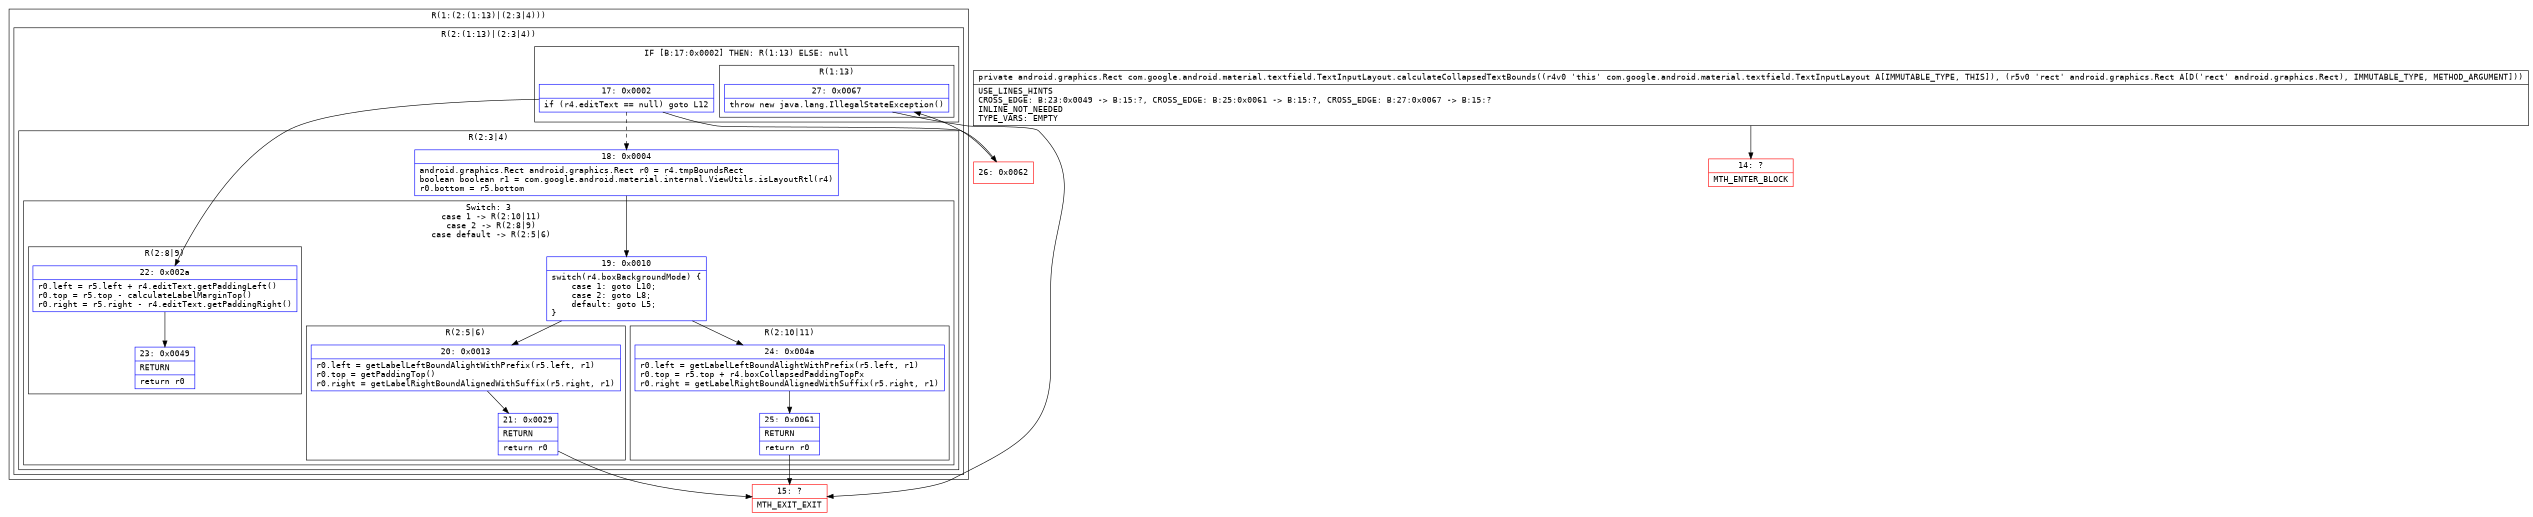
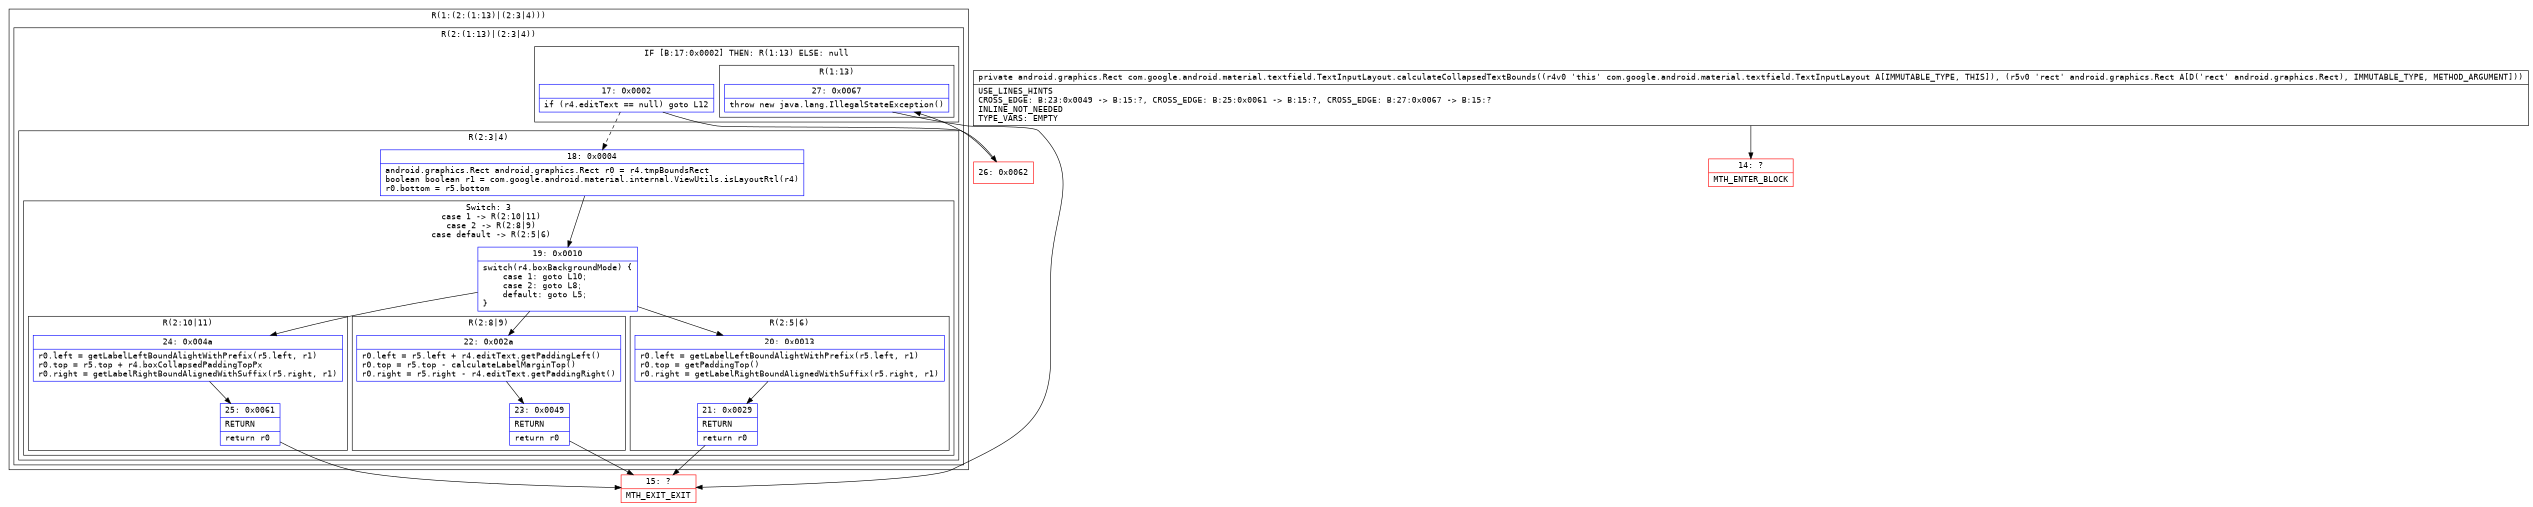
edge "17: 0x0002" -> "22: 0x002a": now "19: 0x0010" -> "22: 0x002a"
edge "23: 0x0049" -> "15: ?": added
